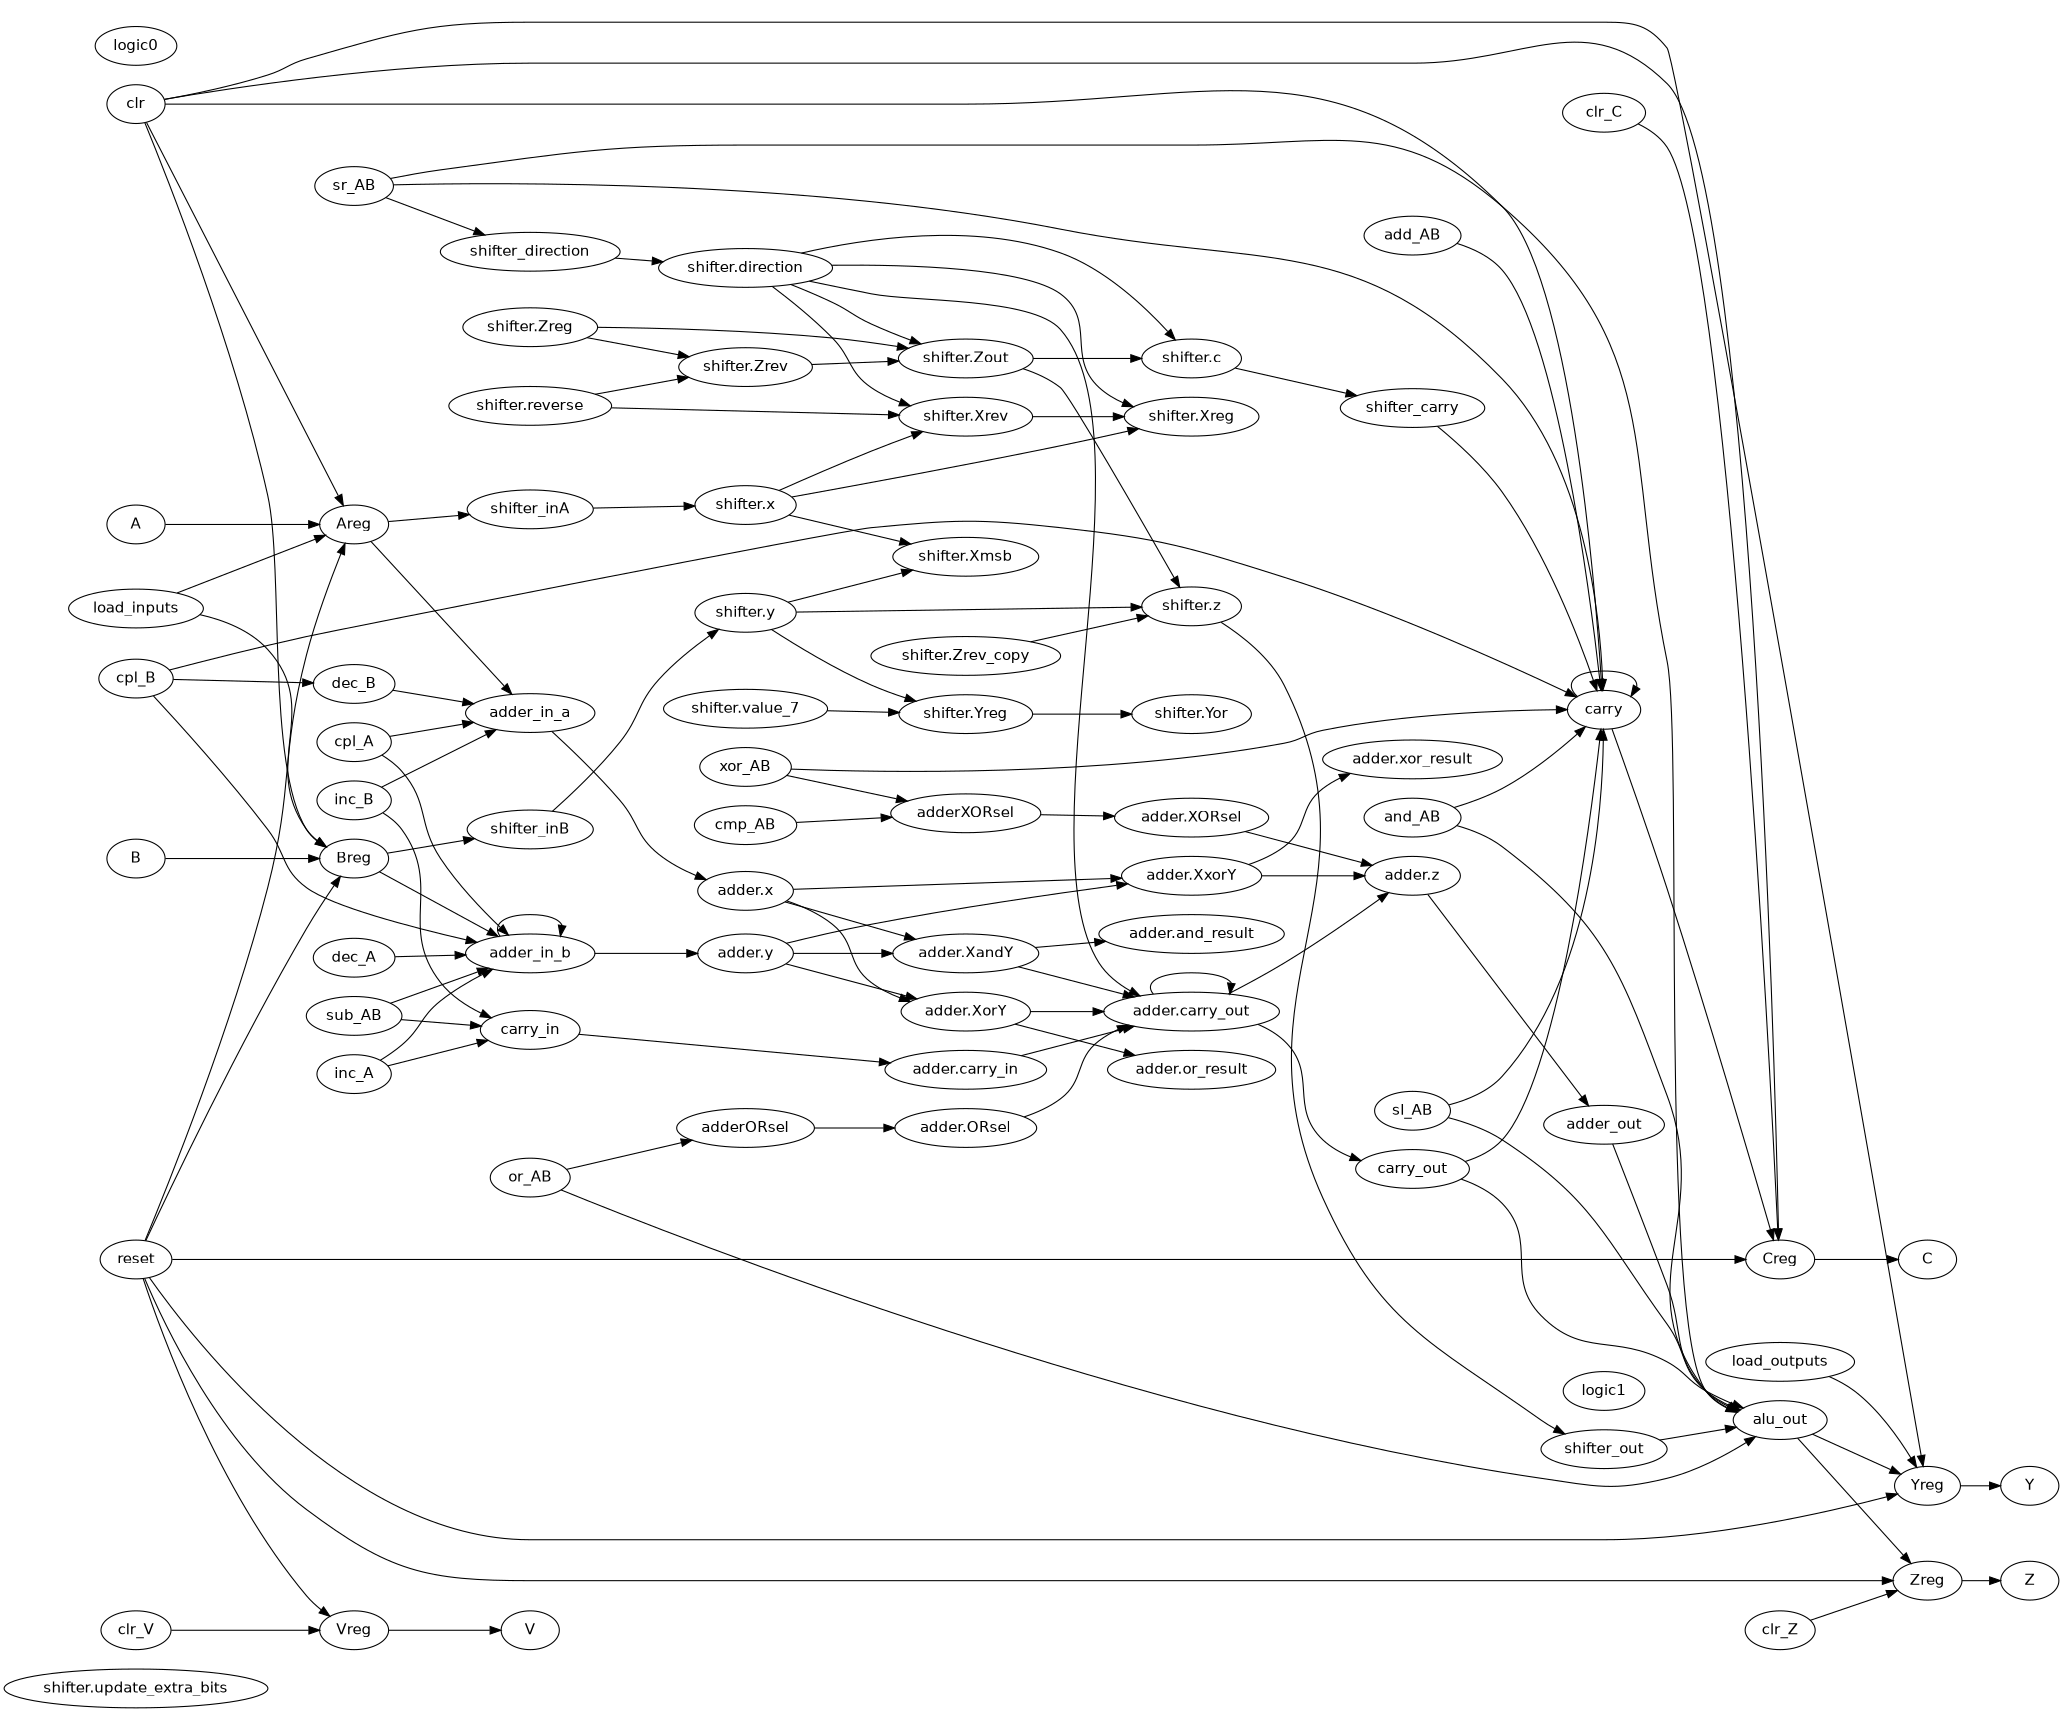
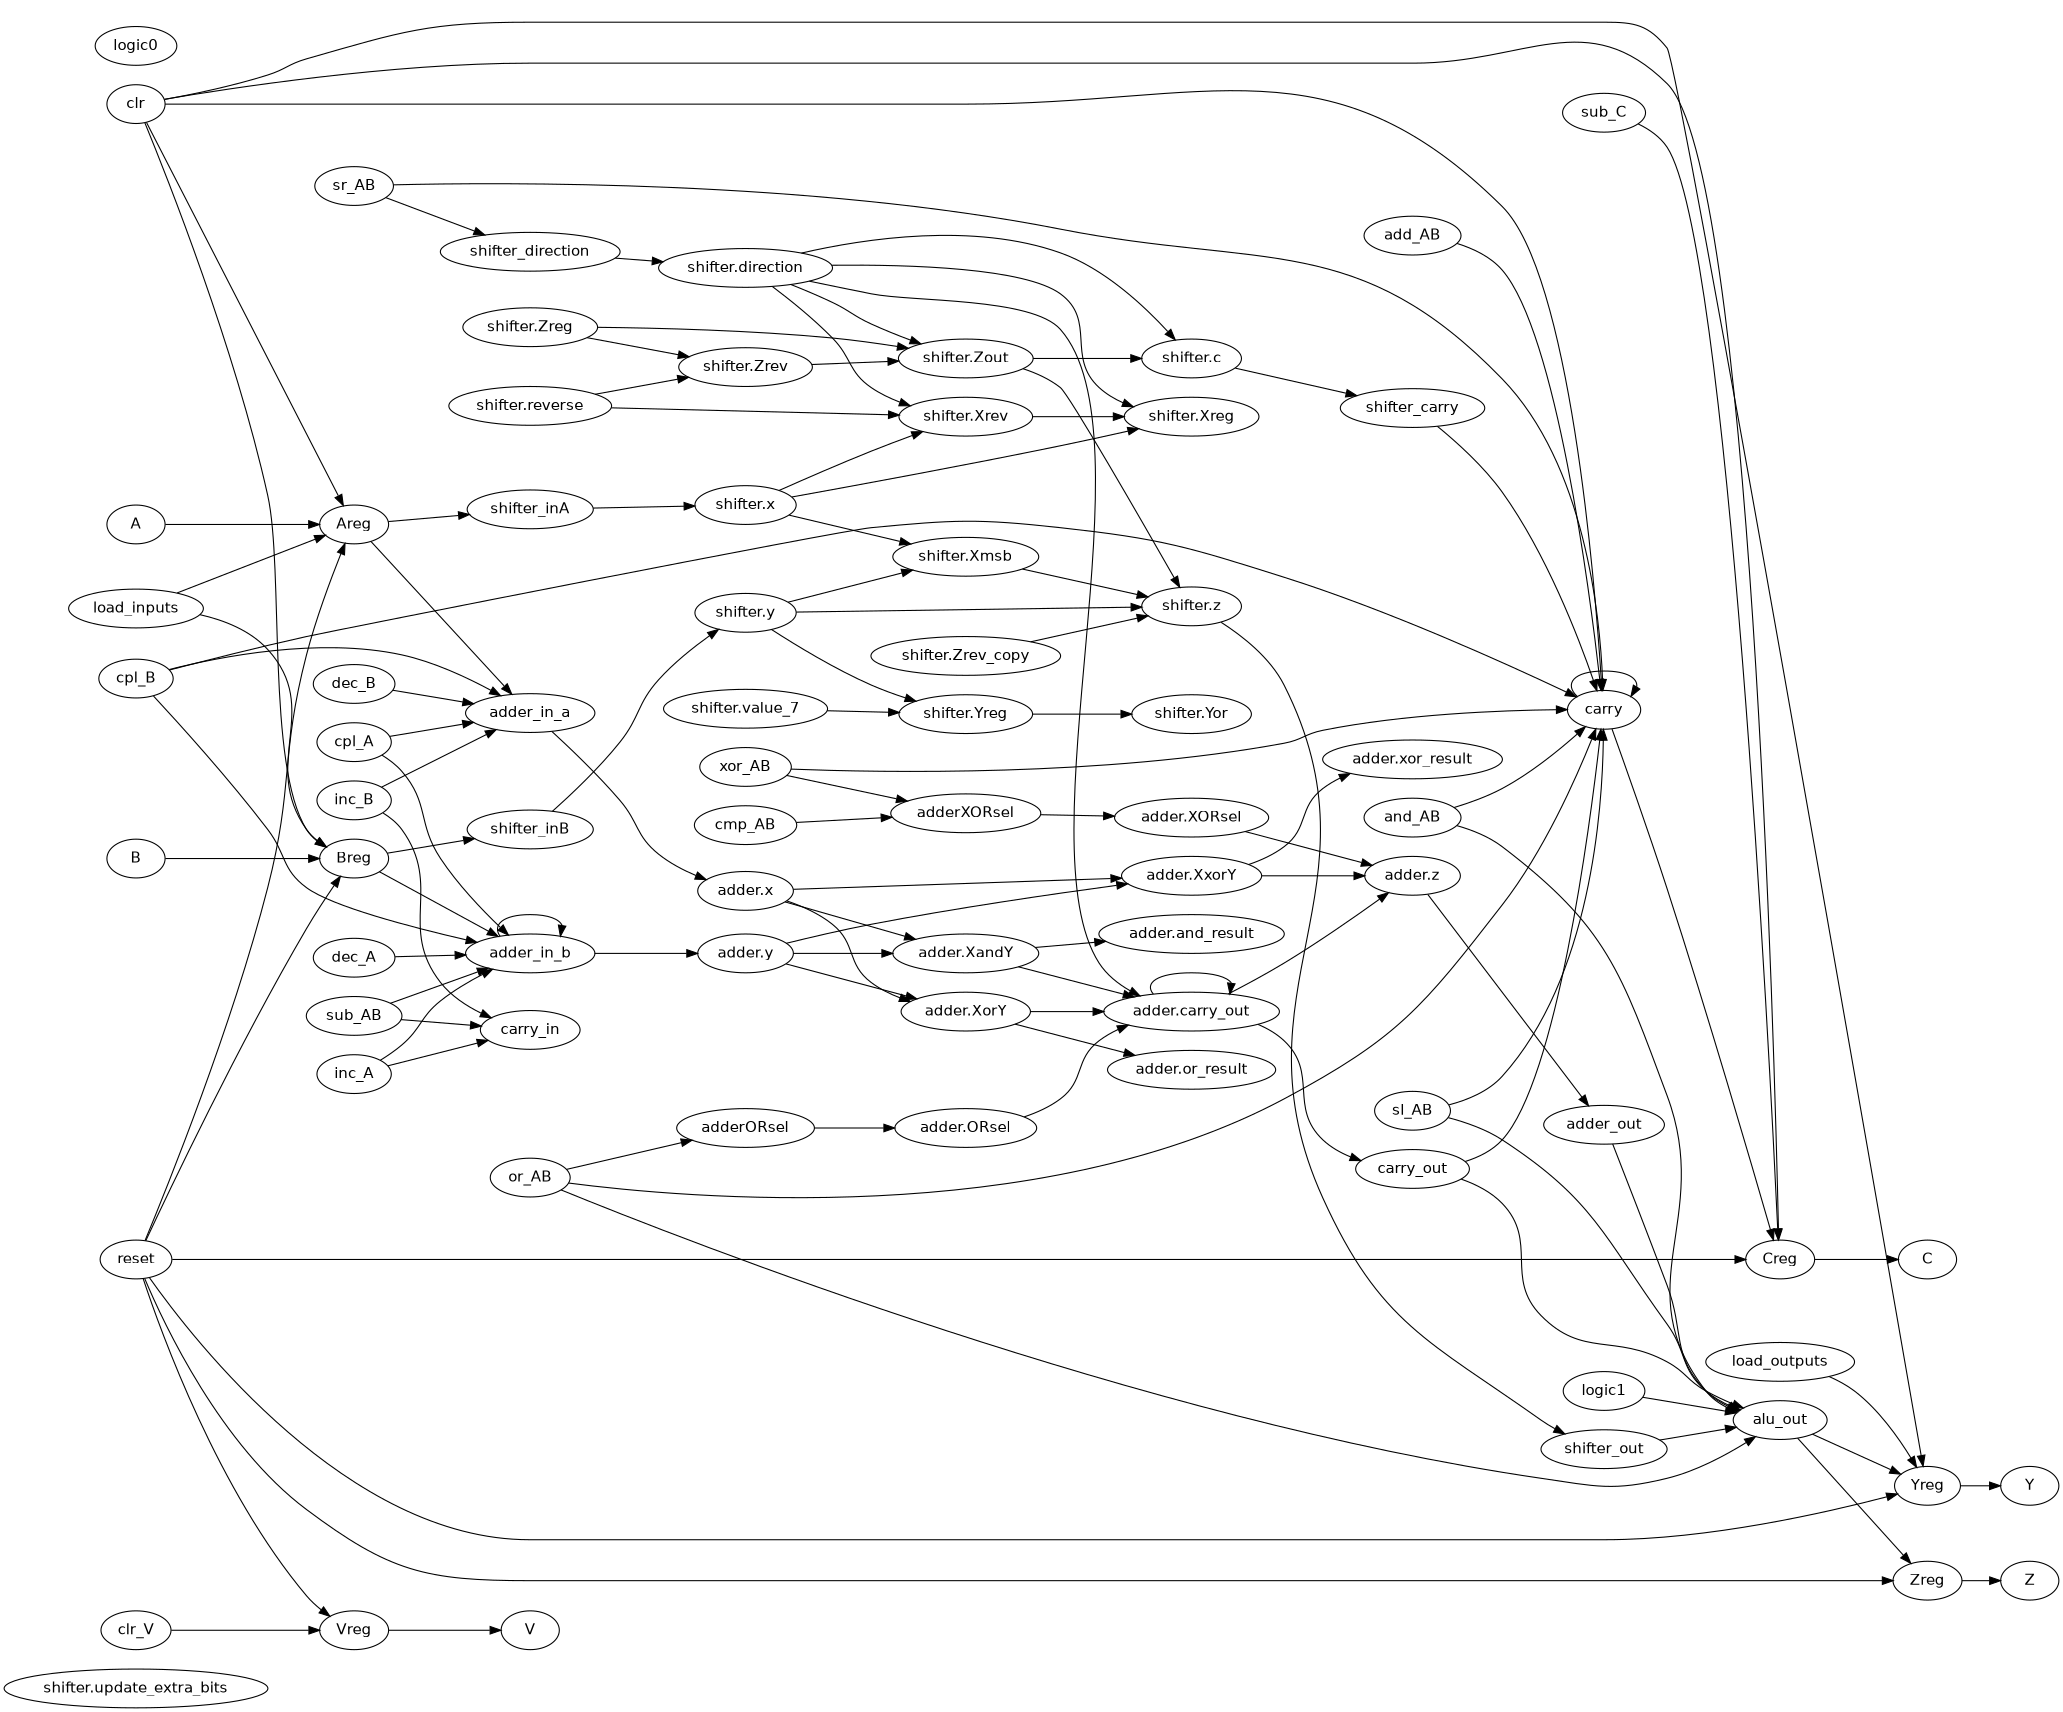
node "clr_C": label "clr_C" -> "sub_C"
edge "sr_AB" -> "alu_out": now "logic1" -> "alu_out"
edge "shifter.Xmsb" -> "shifter.z": added
edge "cpl_B" -> "dec_B": now "cpl_B" -> "adder_in_a"
node "adder.carry_in": removed
edge "or_AB" -> "carry": added
node "clr_Z": removed
